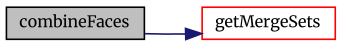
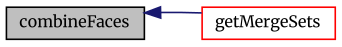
edge "combineFaces" -> "getMergeSets": reversed
